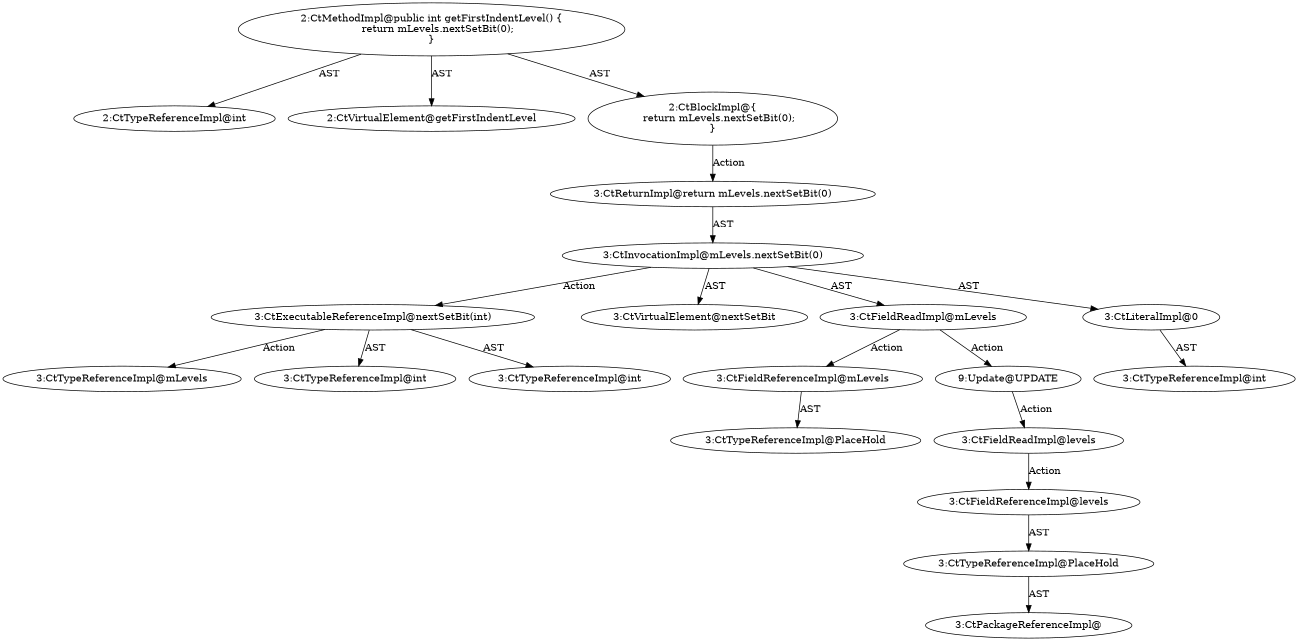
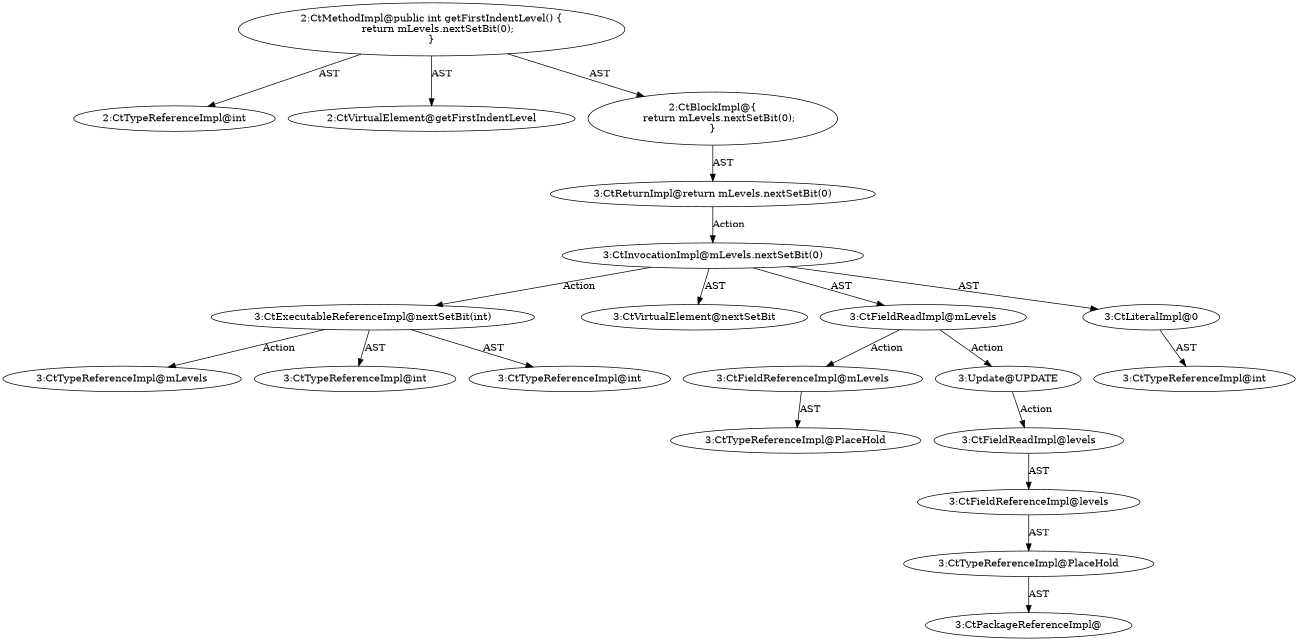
edge "2:CtBlockImpl@{ return mLevels.nextSetBit(0); }" -> "3:CtReturnImpl@return mLevels.nextSetBit(0)": label "Action" -> "AST"
edge "3:CtReturnImpl@return mLevels.nextSetBit(0)" -> "3:CtInvocationImpl@mLevels.nextSetBit(0)": label "AST" -> "Action"
node "9:Update@UPDATE": label "9:Update@UPDATE" -> "3:Update@UPDATE"
edge "3:CtFieldReadImpl@levels" -> "3:CtFieldReferenceImpl@levels": label "Action" -> "AST"
